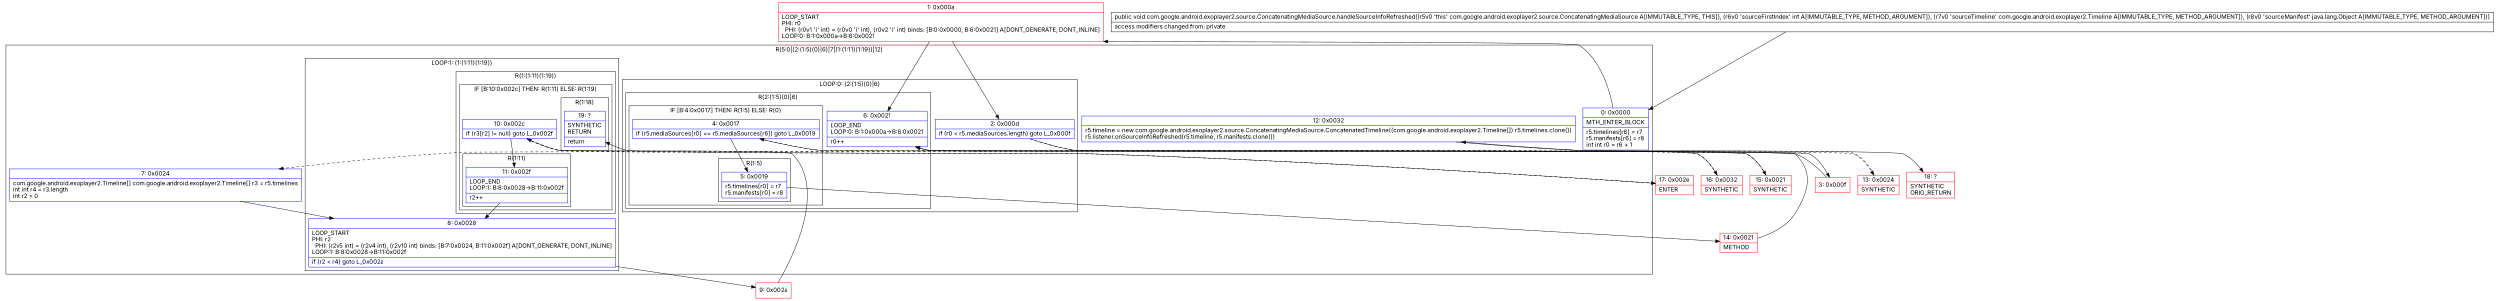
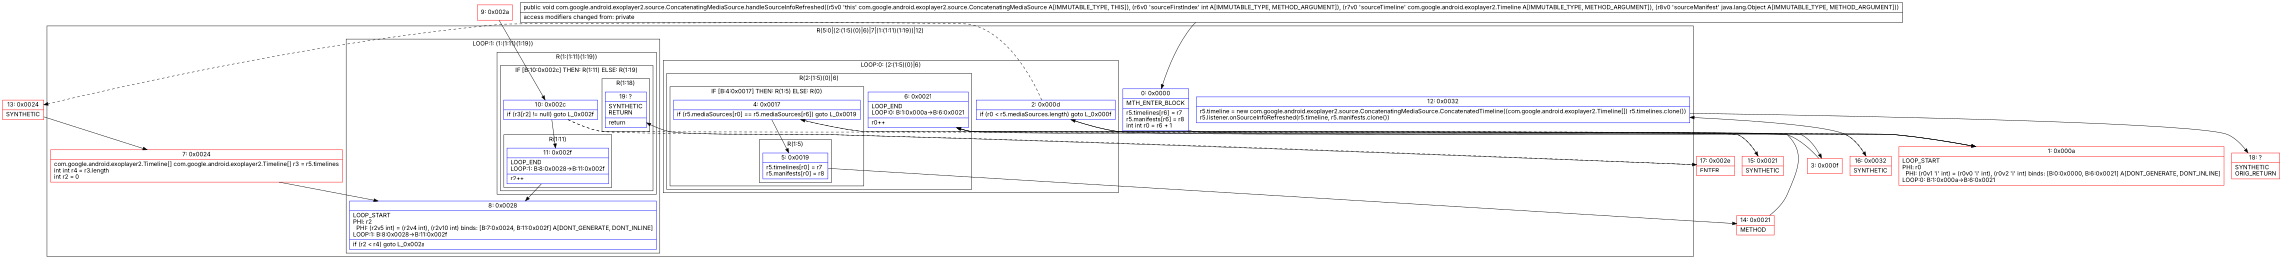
edge "1: 0x000a" -> "6: 0x0021": reversed
edge "13: 0x0024" -> "7: 0x0024": style dashed -> solid
node "7: 0x0024": color blue -> red
edge "8: 0x0028" -> "9: 0x002a": removed
